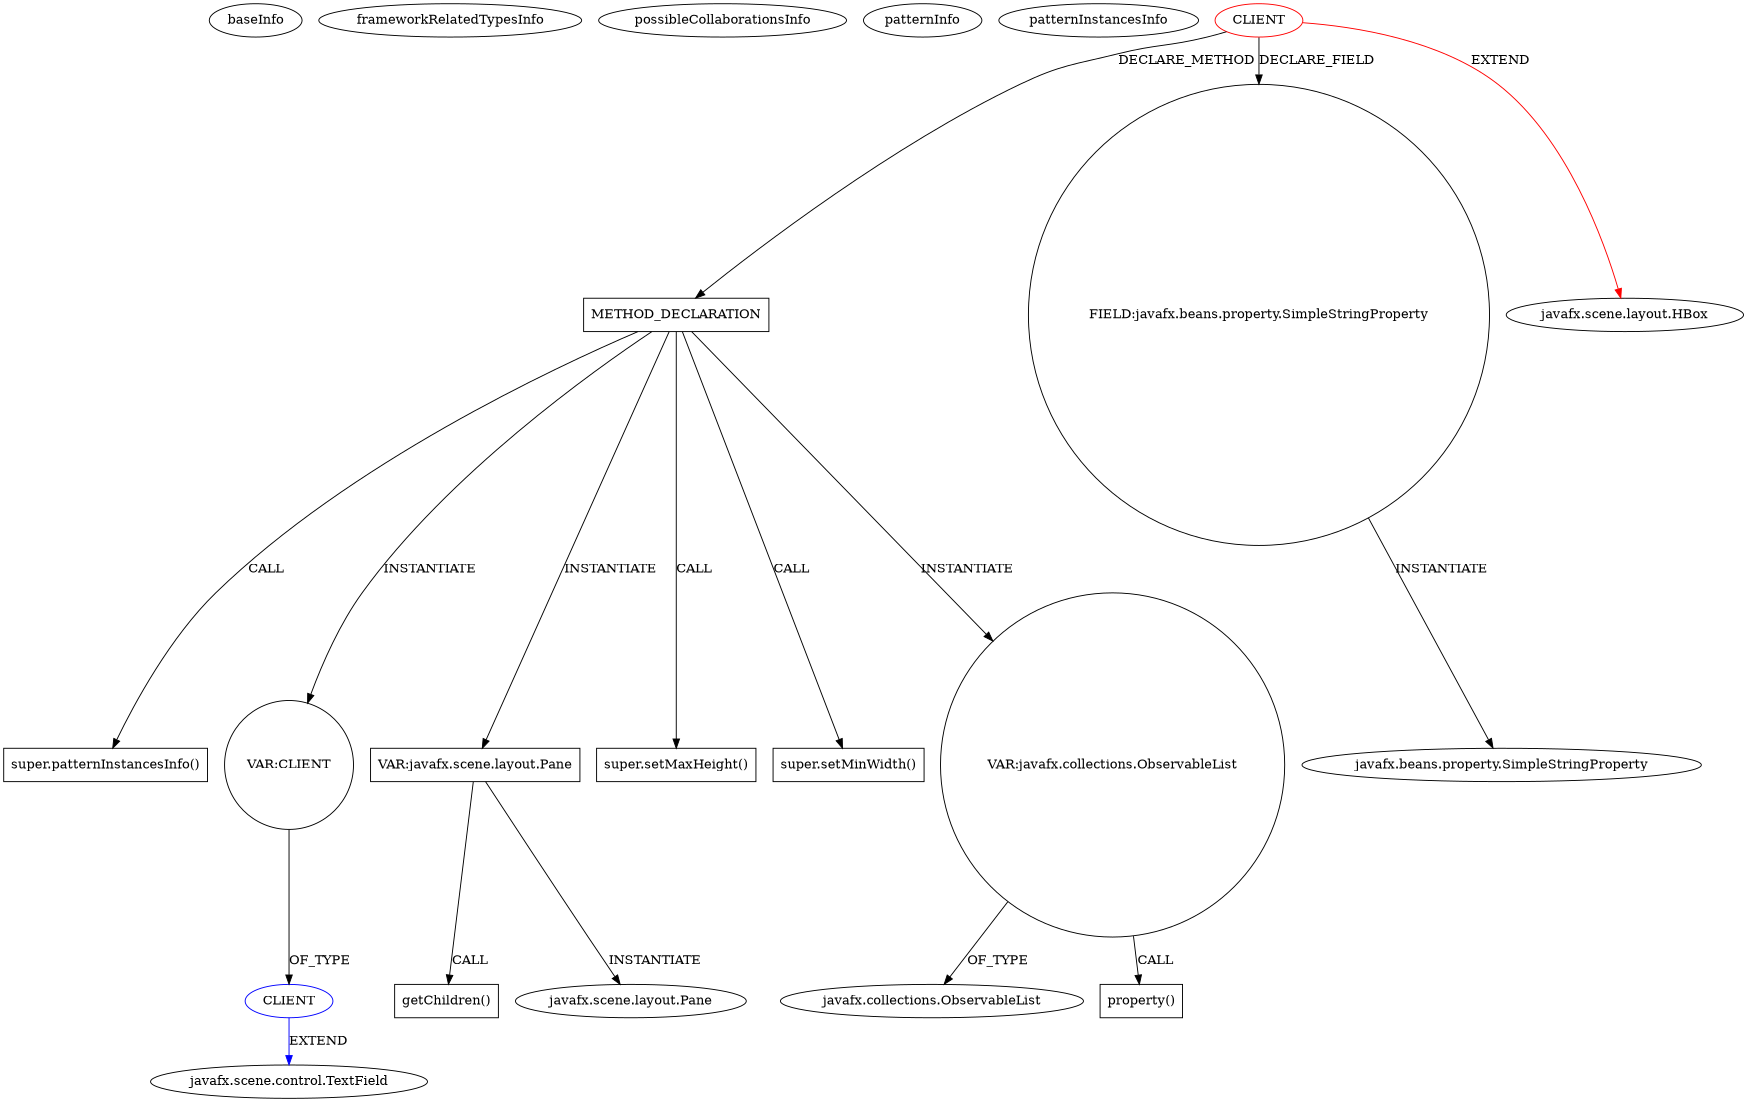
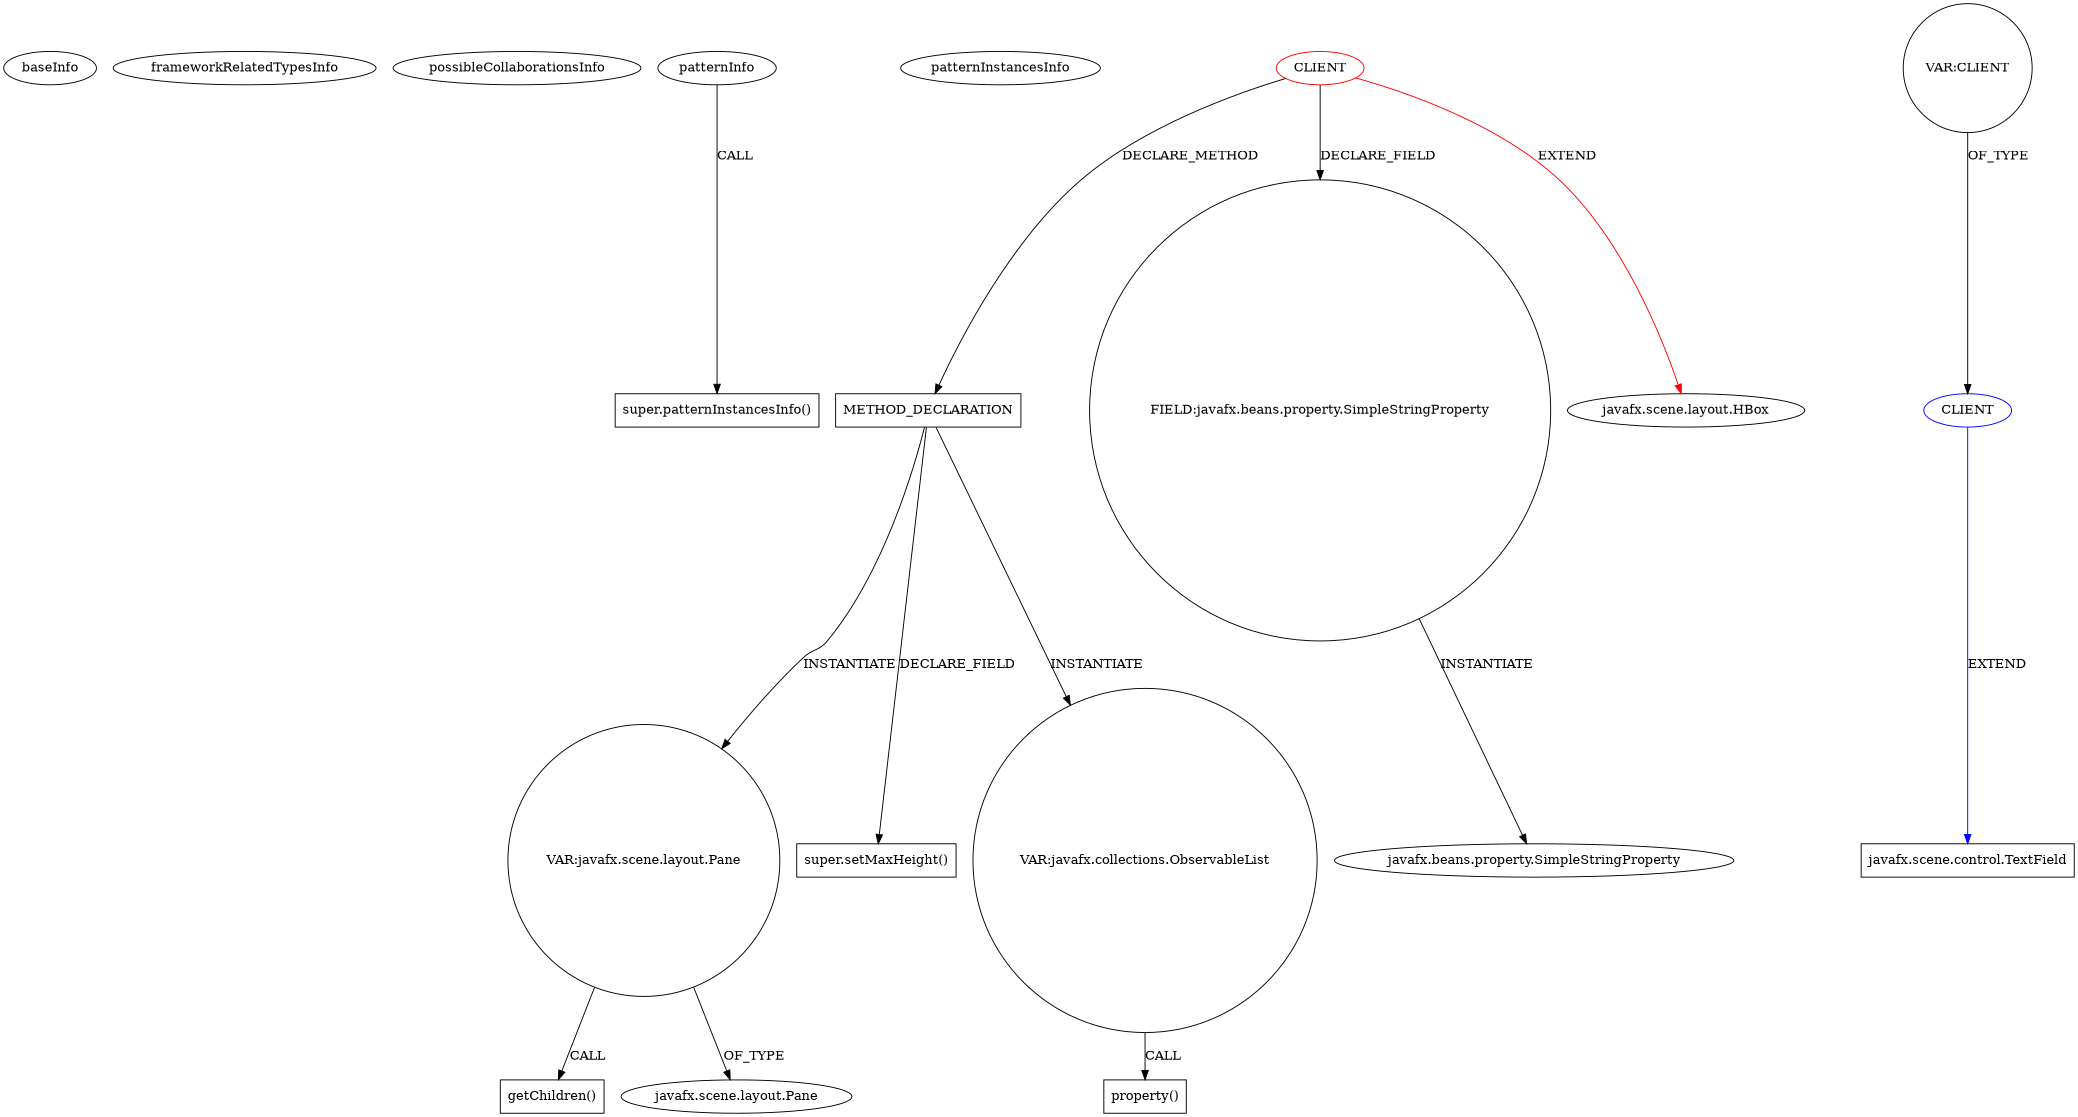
edge "METHOD_DECLARATION" -> "VAR:CLIENT": removed, label "INSTANTIATE"
edge "METHOD_DECLARATION" -> "super.patternInstancesInfo()": now "patternInfo" -> "super.patternInstancesInfo()"
edge "METHOD_DECLARATION" -> "super.setMaxHeight()": label "CALL" -> "DECLARE_FIELD"
node "VAR:javafx.scene.layout.Pane": shape box -> circle
node "super.setMinWidth()": removed
edge "VAR:javafx.scene.layout.Pane" -> "javafx.scene.layout.Pane": label "INSTANTIATE" -> "OF_TYPE"
node "javafx.collections.ObservableList": removed
node "javafx.scene.control.TextField": shape ellipse -> box
